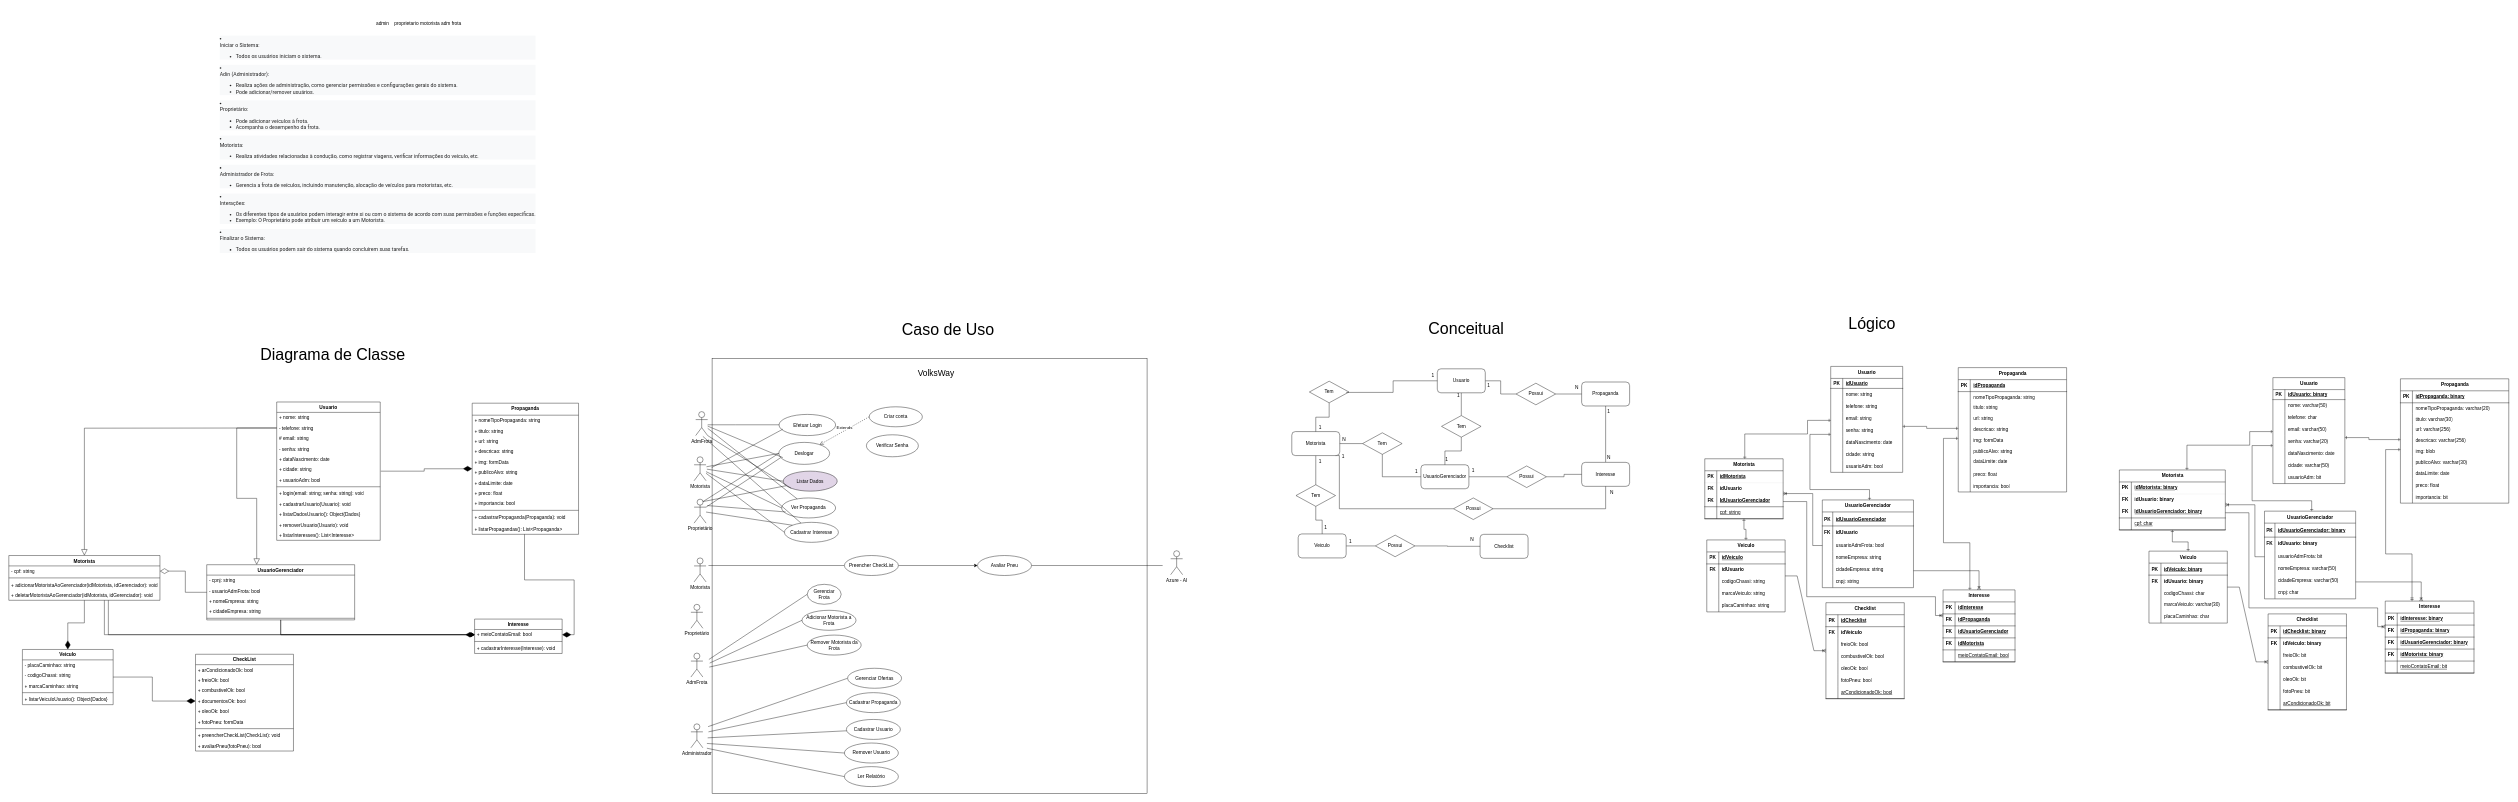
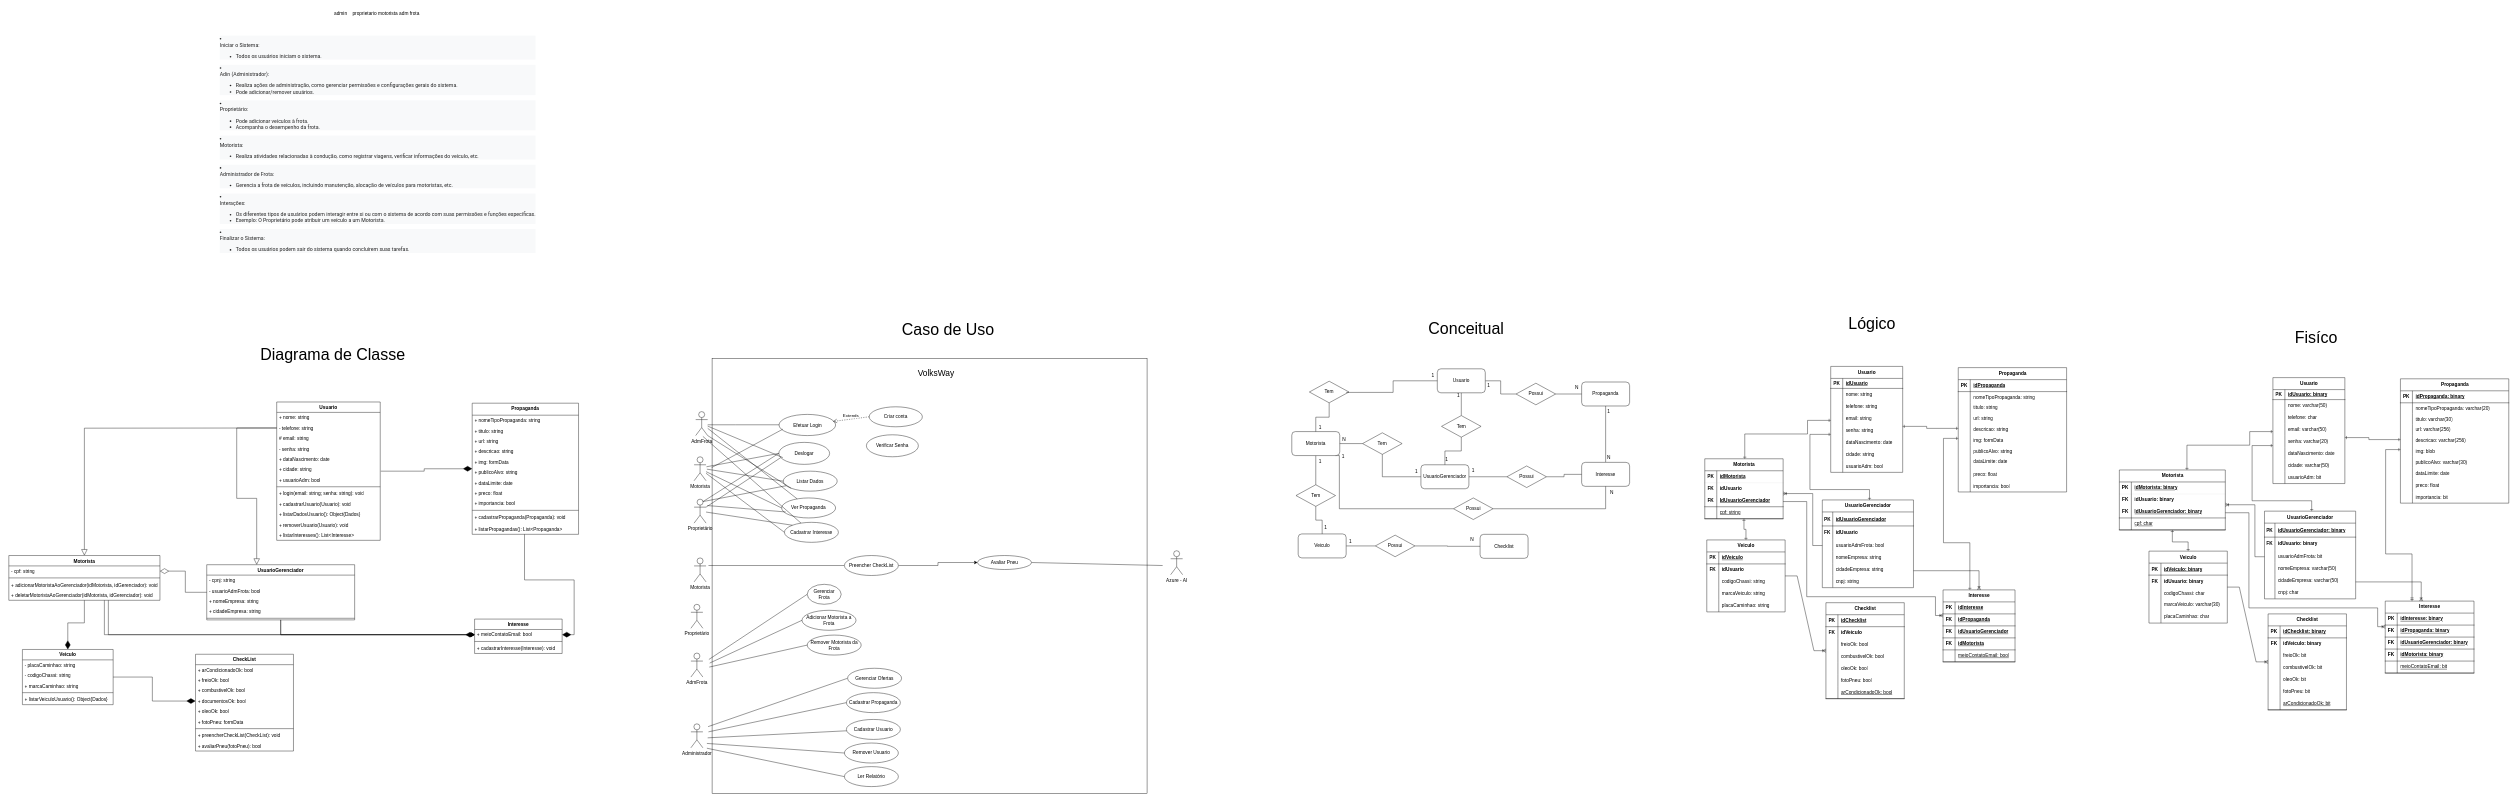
node "admin proprietario motorista adm frota": moved (418, 23) -> (376, 13)
node "Fisíco": added
edge "Criar conta" -> "Deslogar": now "Criar conta" -> "Efetuar Login"
node "Listar Dados": fillcolor #e1d5e7 -> #ffffff
node "Avaliar Pneu": size 54x20 -> 54x14
